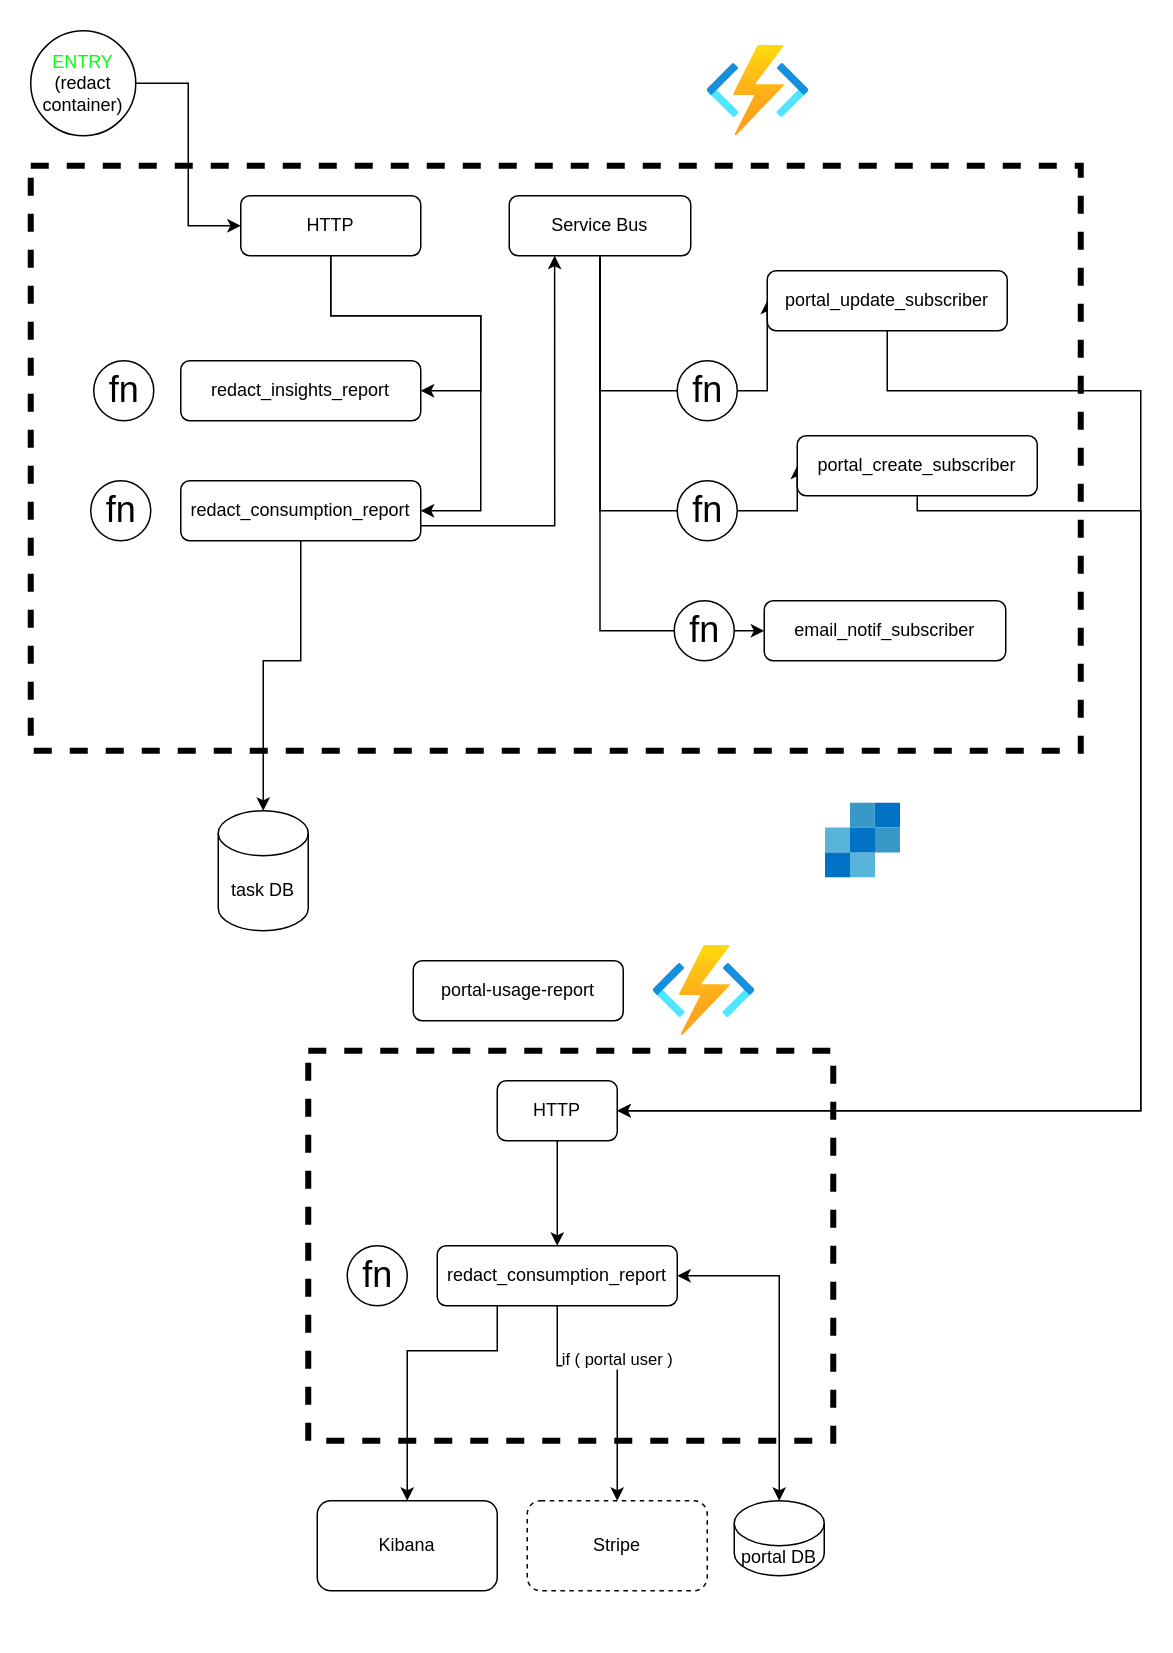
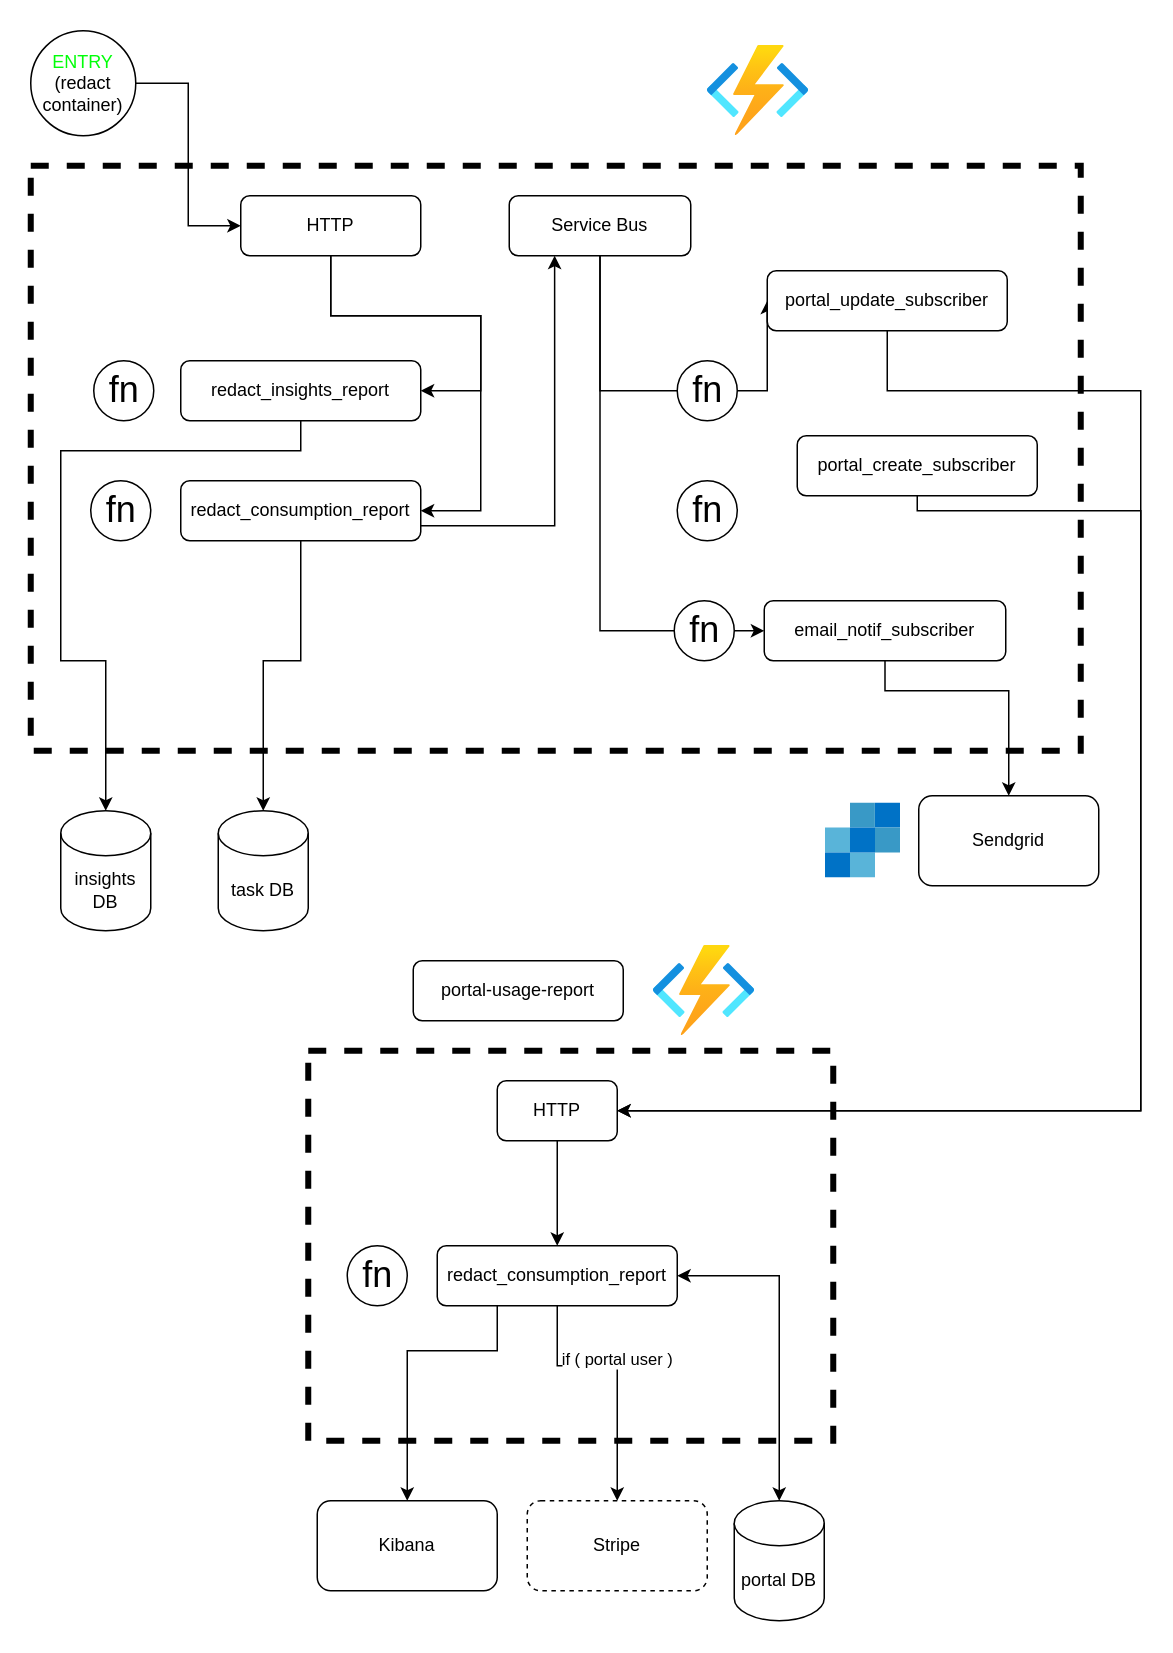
edge "Service Bus" -> "portal_create_subscriber": removed
edge "redact_insights_report" -> "insights DB": added
edge "email_notif_subscriber" -> "Sendgrid": added
node "Sendgrid": added
node "insights DB": added
node "portal DB": size 90x75 -> 90x120
